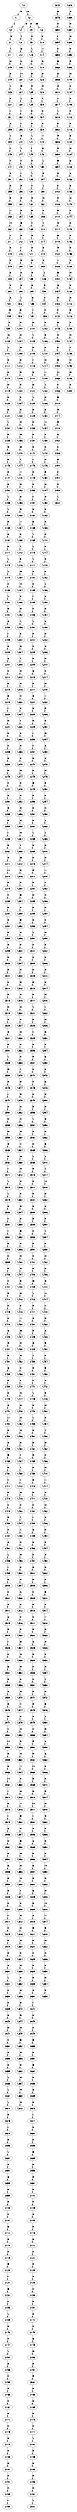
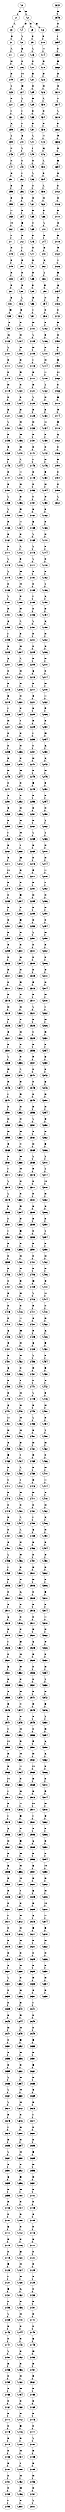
edge "S672" -> "S676": added, label "L"
